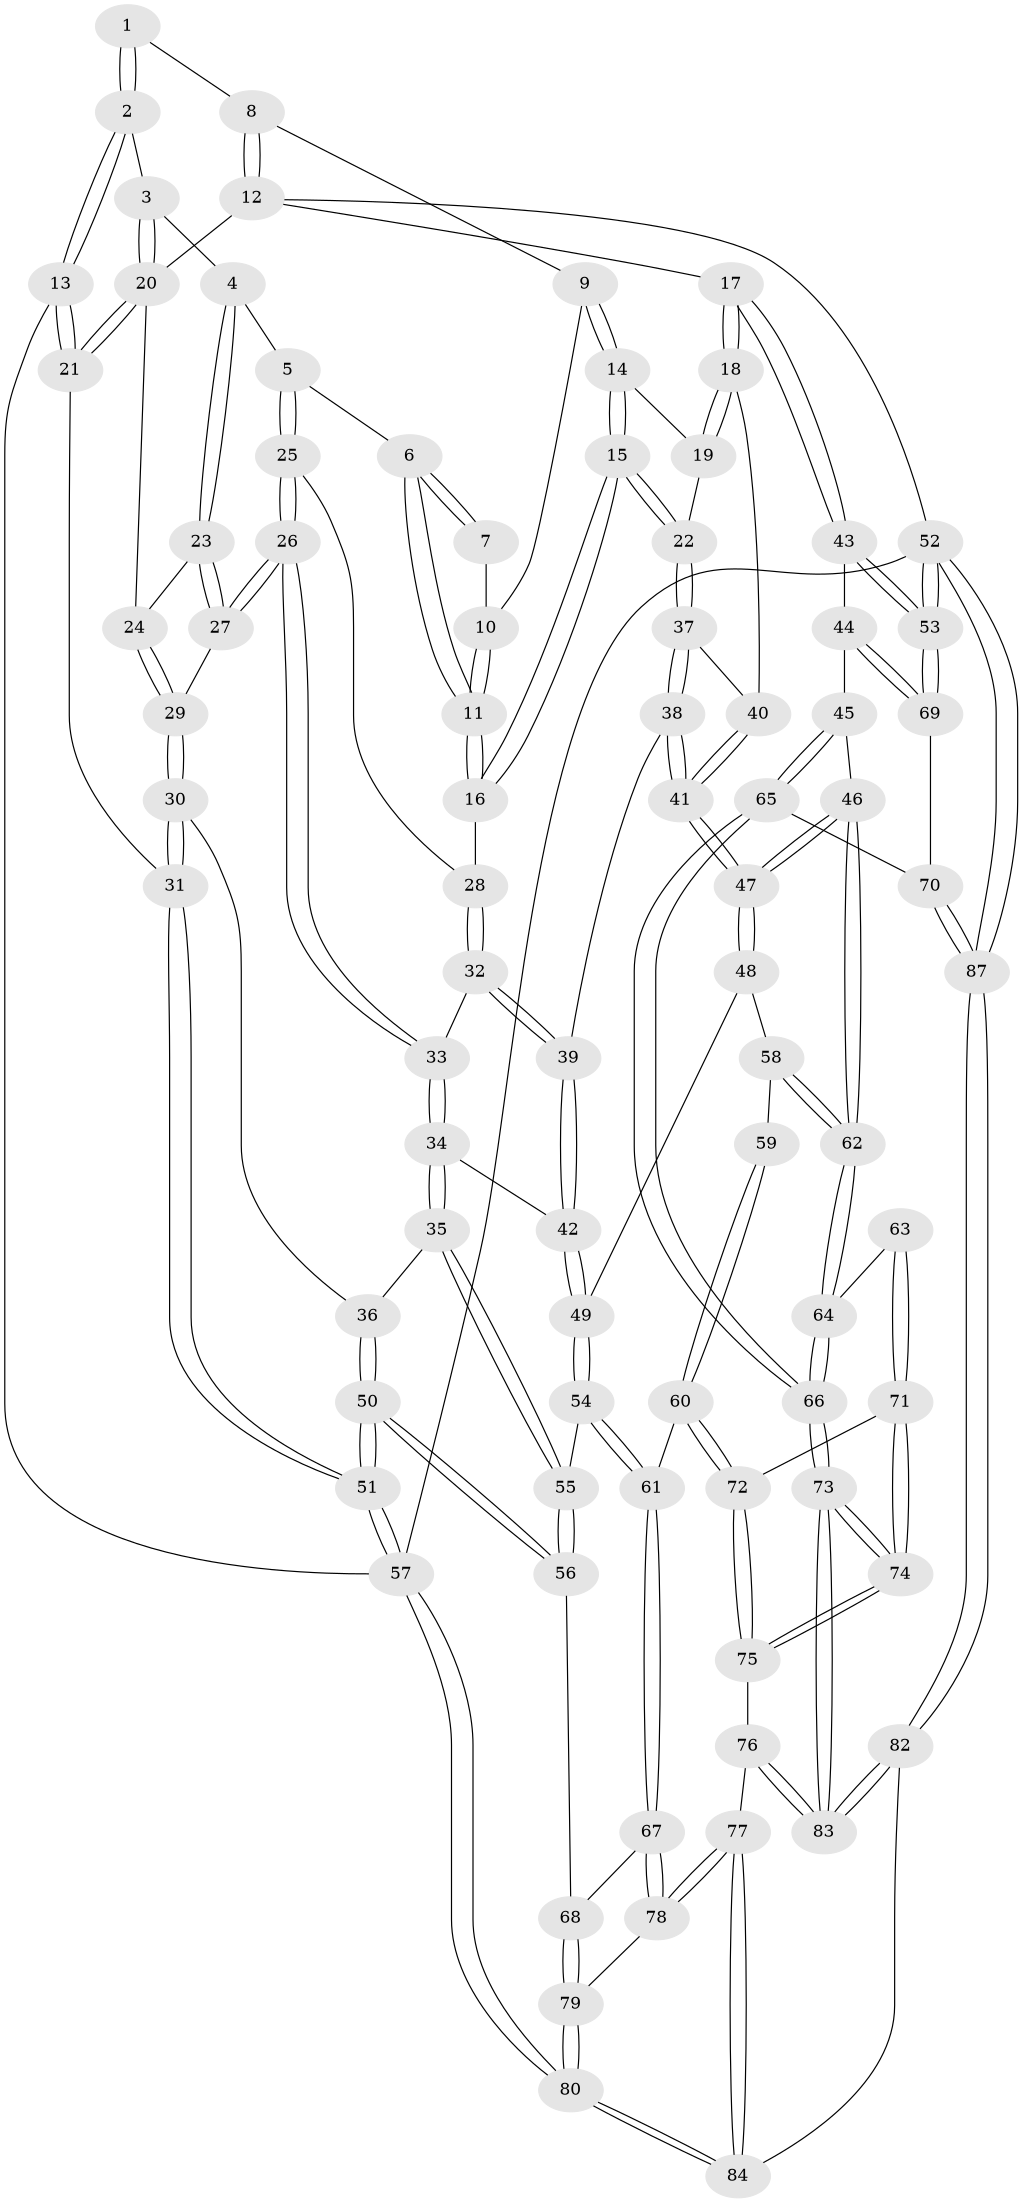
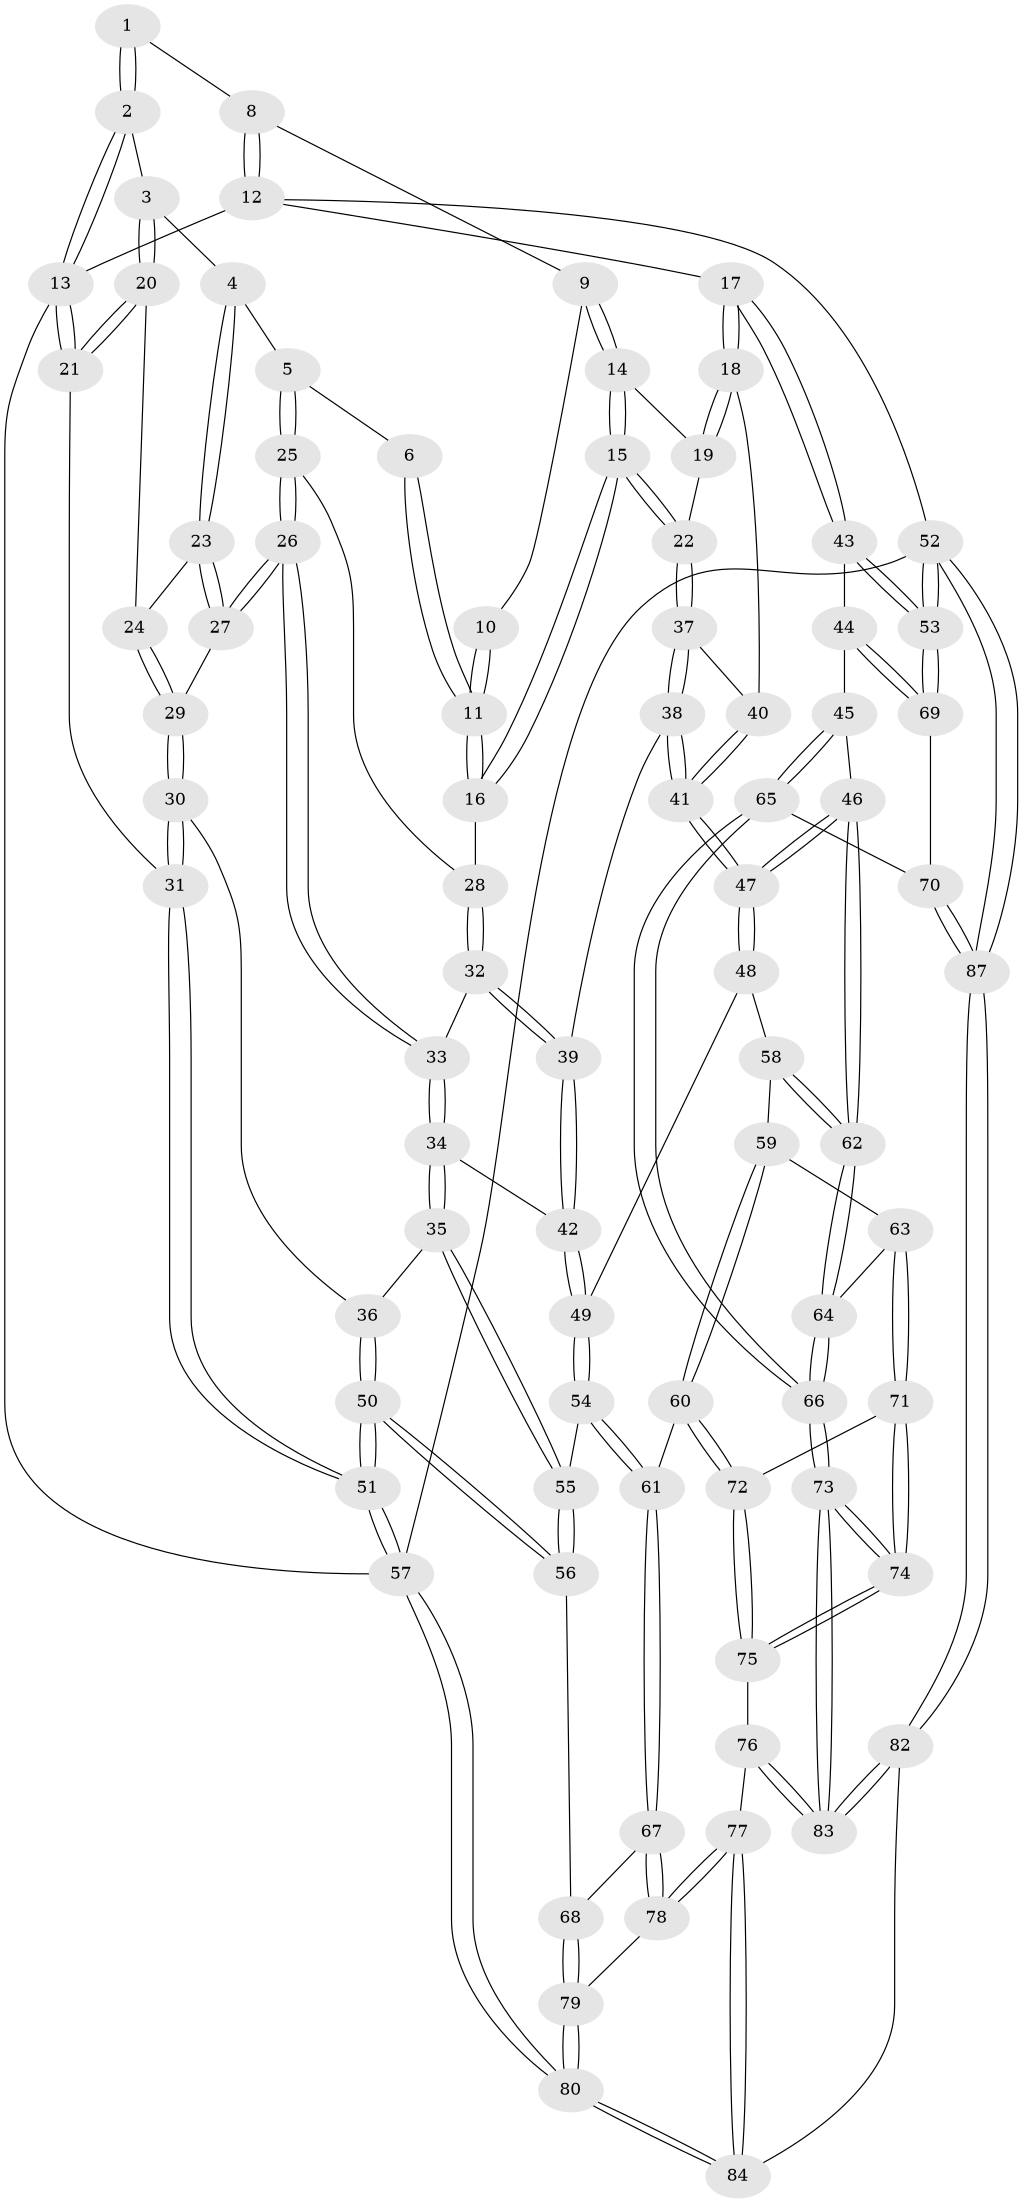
edge "12" -- "20": now "12" -- "13"
node "7": removed
edge "59" -- "63": added
